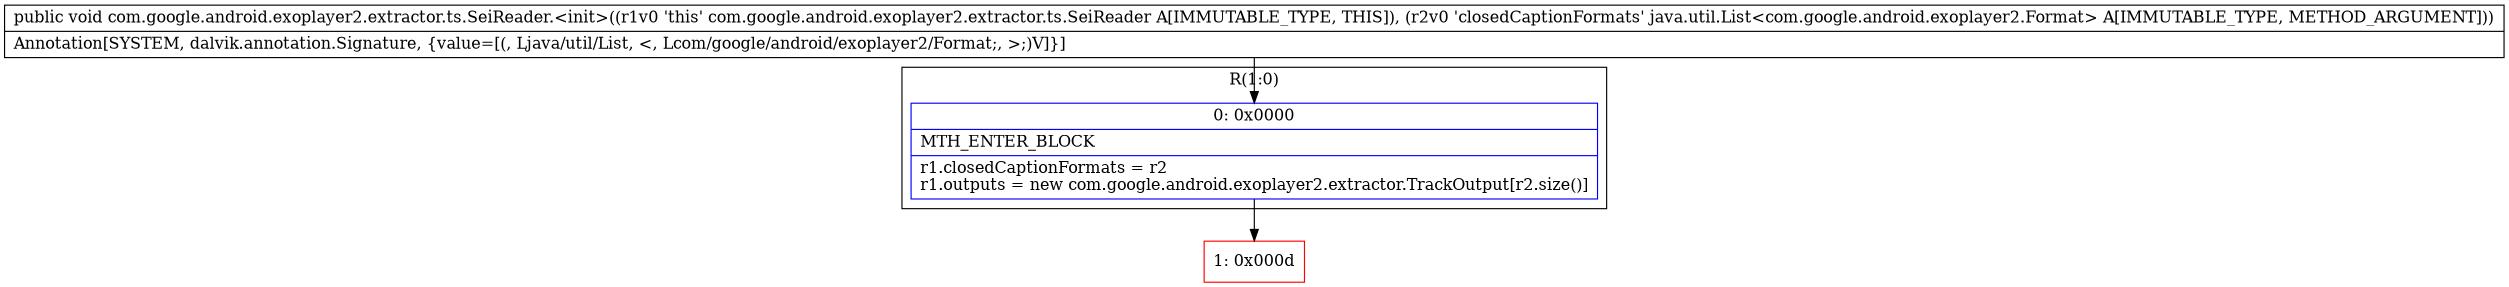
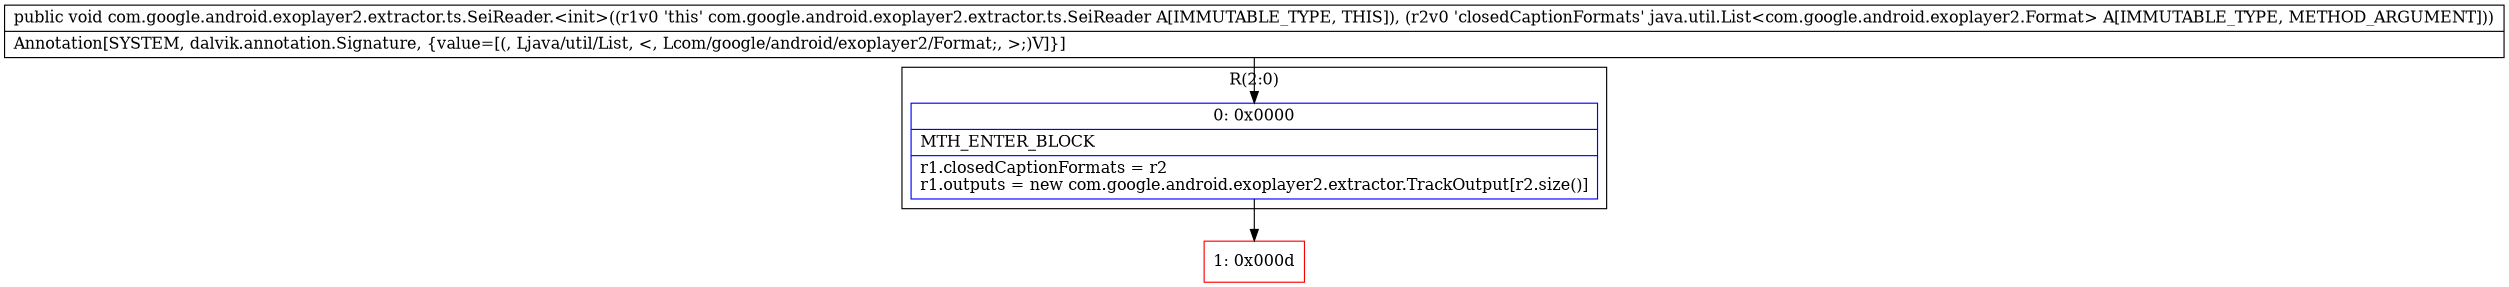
cluster "R(1:0)": label "R(1:0)" -> "R(2:0)"
